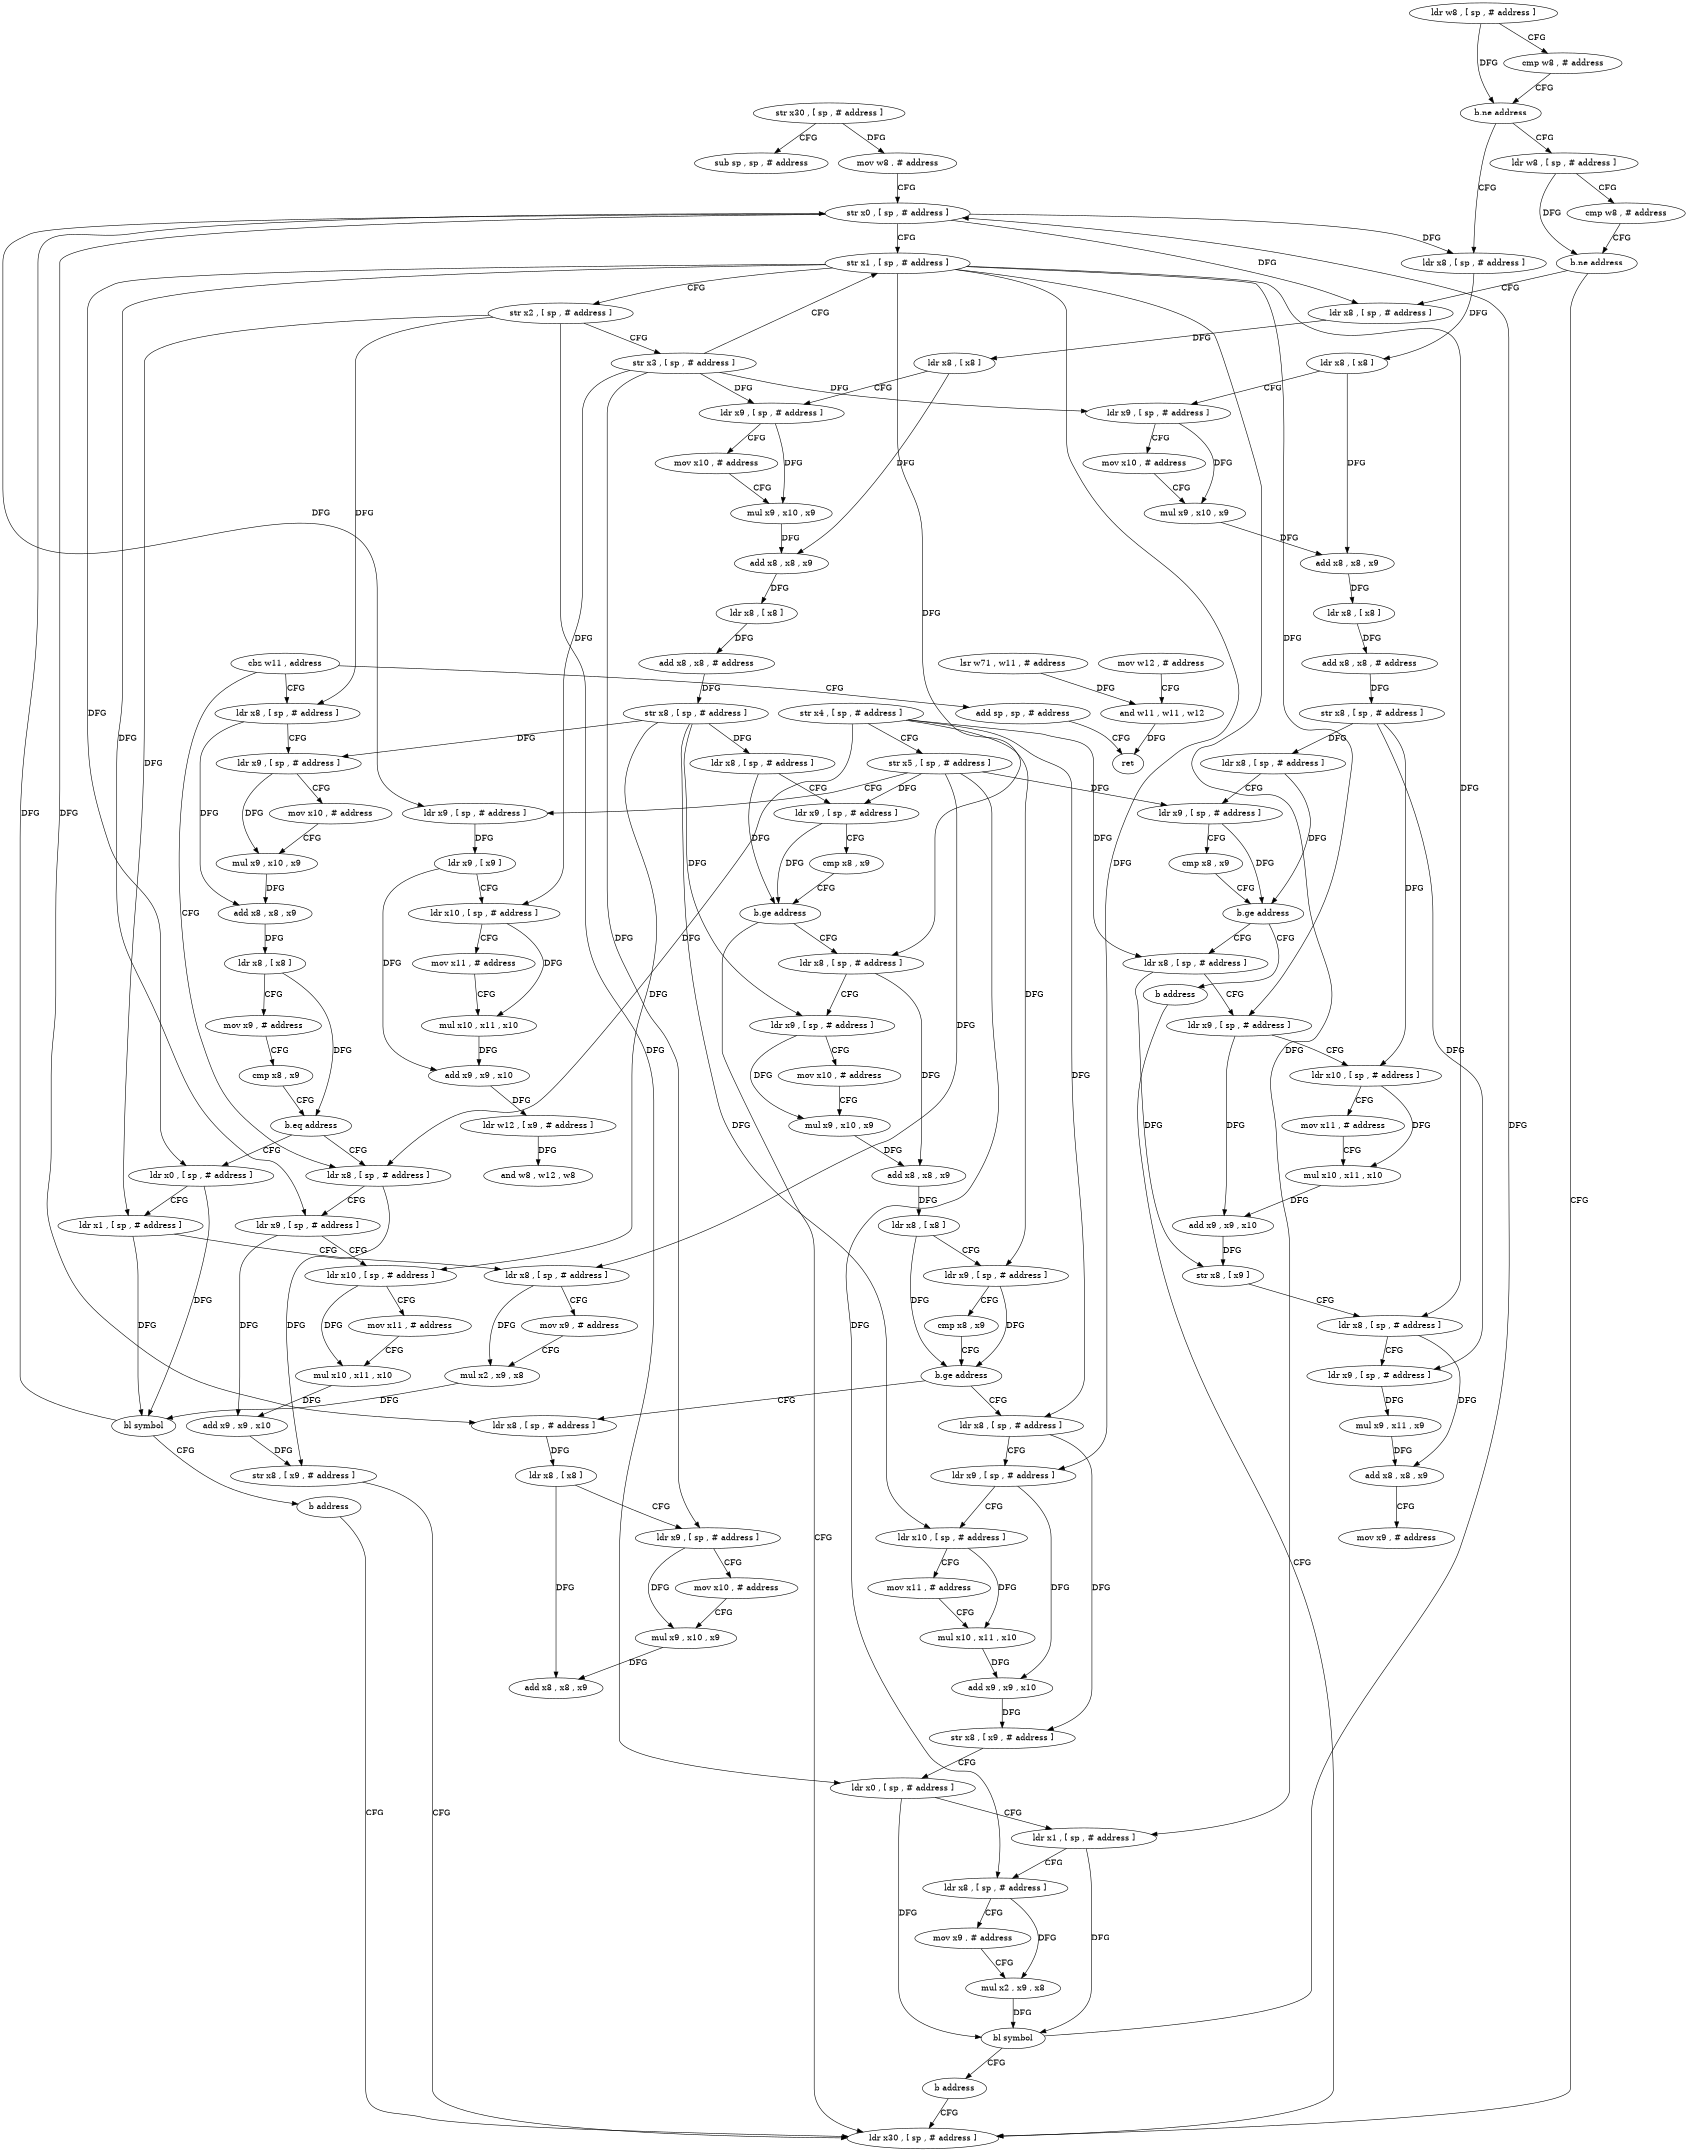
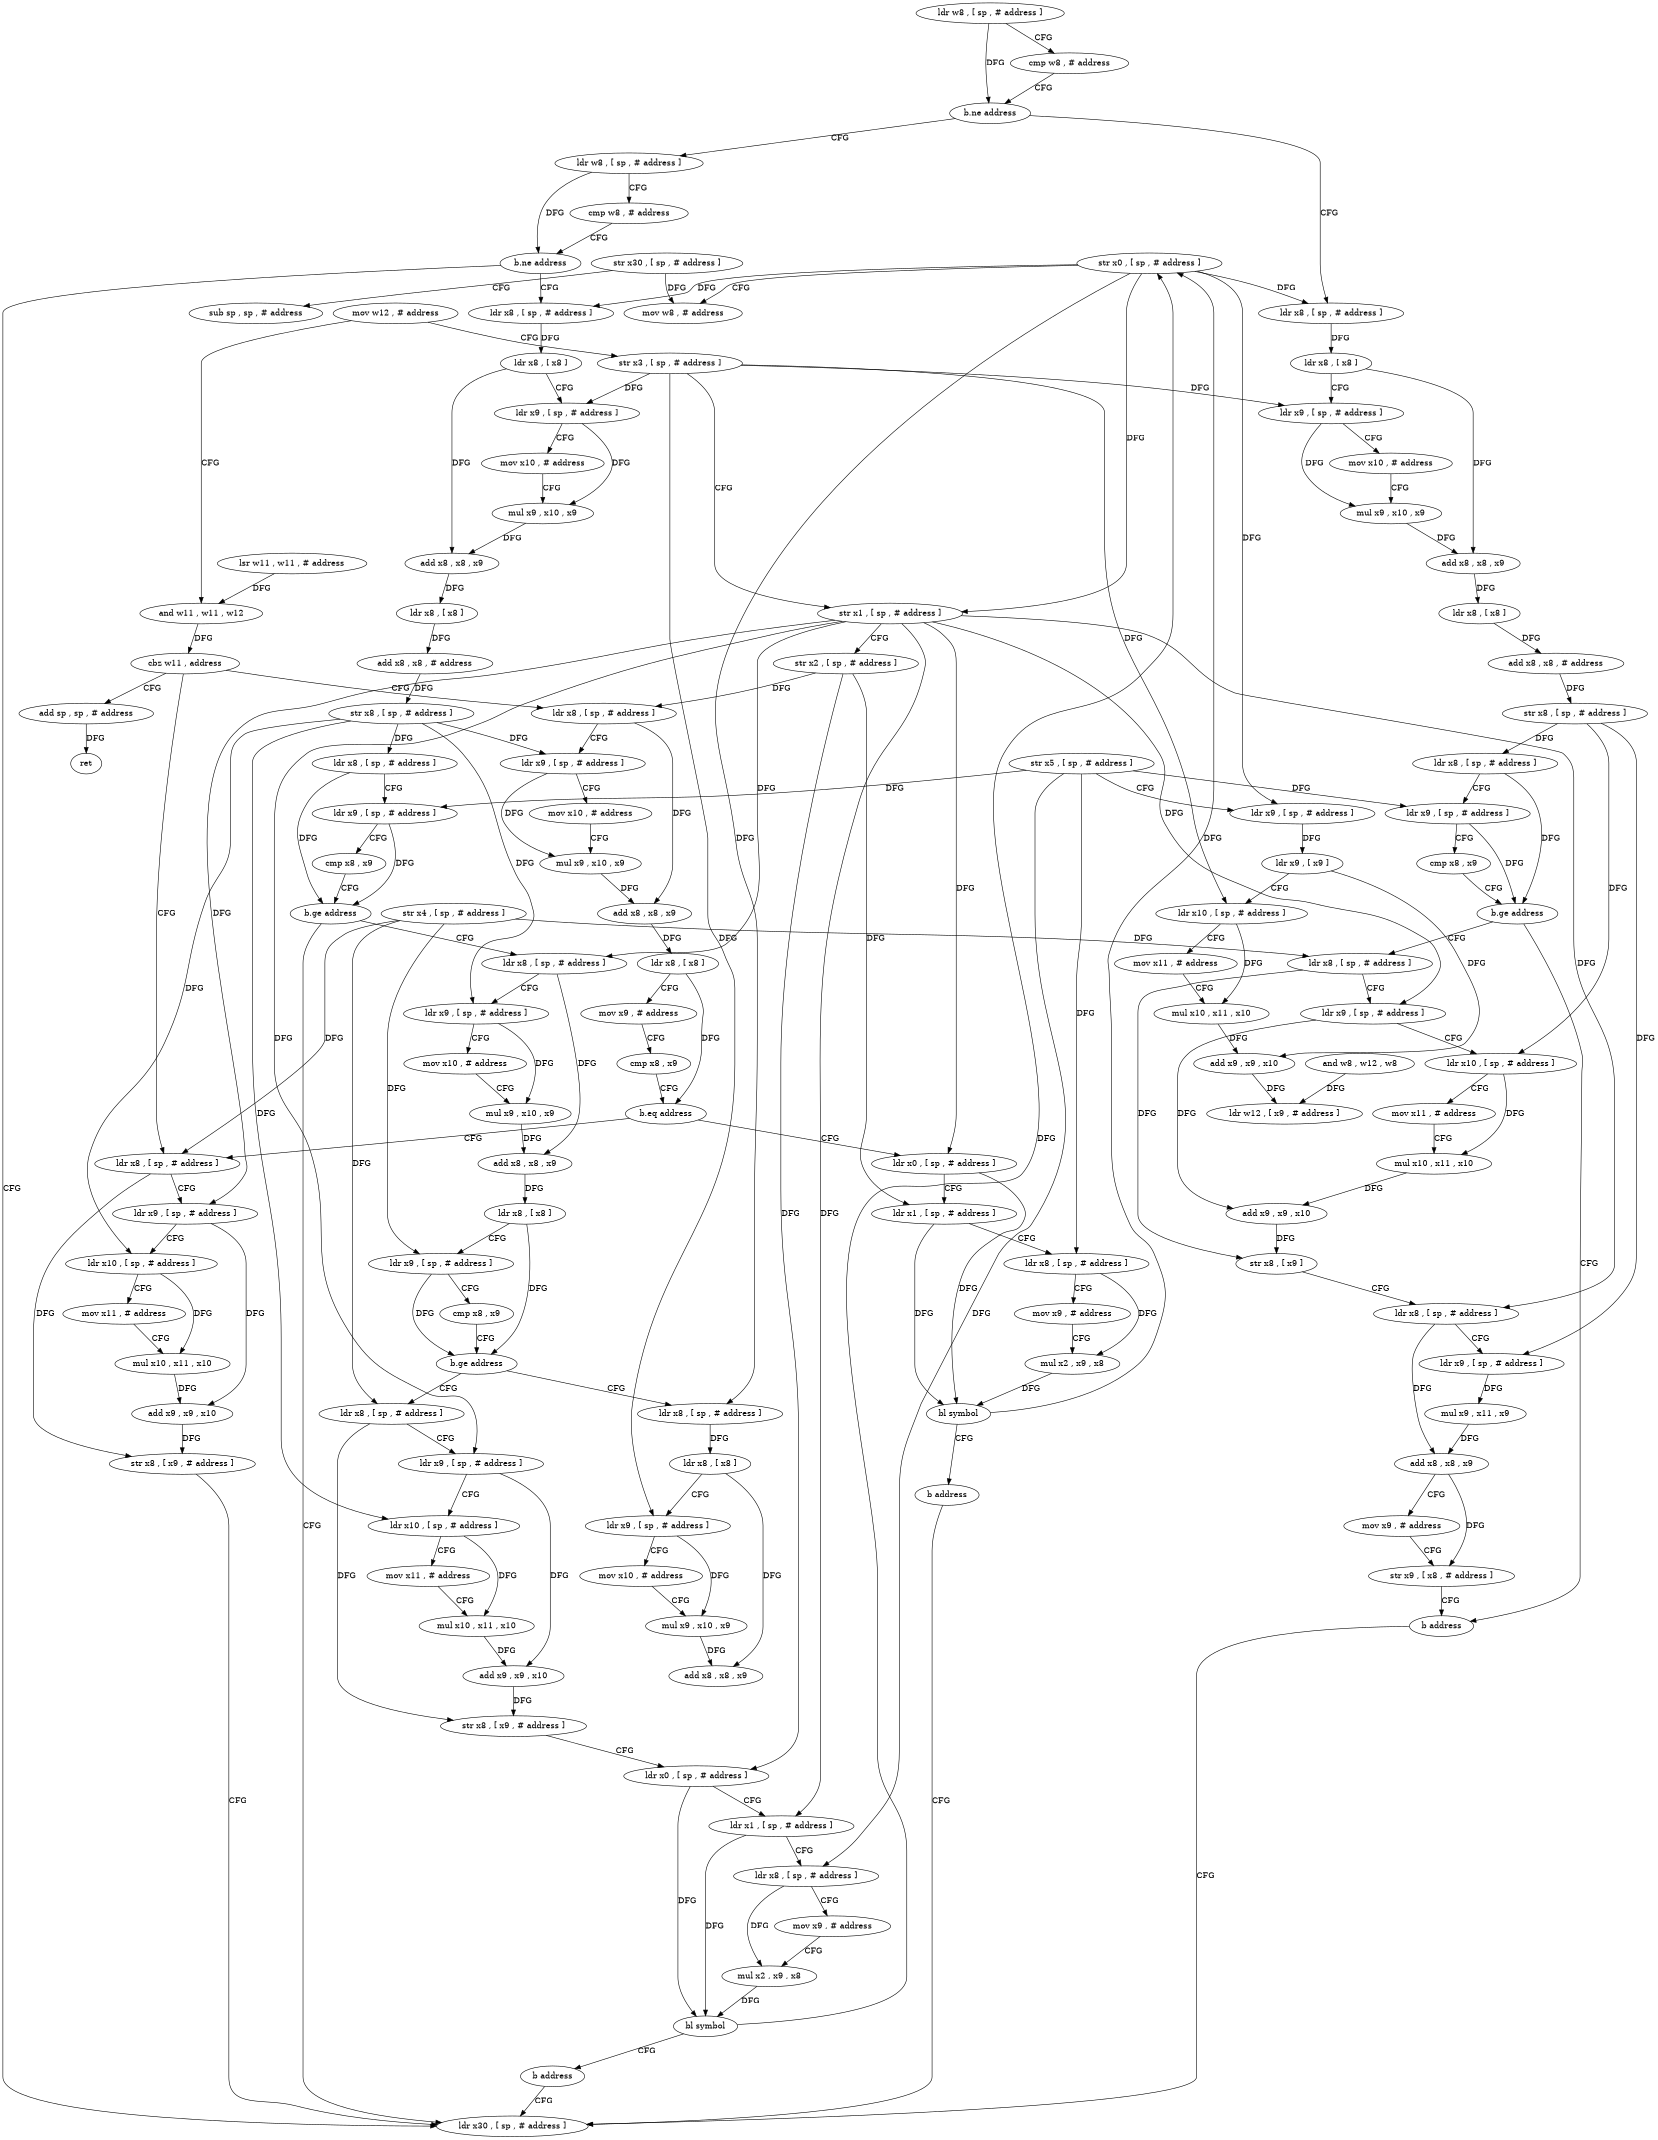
edge "mov w8 , # address" -> "str x0 , [ sp , # address ]": reversed
edge "str x0 , [ sp , # address ]" -> "str x1 , [ sp , # address ]": label "CFG" -> "DFG"
edge "str x2 , [ sp , # address ]" -> "str x3 , [ sp , # address ]": now "mov w12 , # address" -> "str x3 , [ sp , # address ]"
node "lsr w71 , w11 , # address": label "lsr w71 , w11 , # address" -> "lsr w11 , w11 , # address"
edge "str x4 , [ sp , # address ]" -> "str x5 , [ sp , # address ]": removed, label "CFG"
edge "and w11 , w11 , w12" -> "ret": now "and w11 , w11 , w12" -> "cbz w11 , address"
edge "add sp , sp , # address" -> "ret": label "CFG" -> "DFG"
edge "ldr w12 , [ x9 , # address ]" -> "and w8 , w12 , w8": reversed
node "str x9 , [ x8 , # address ]": added
